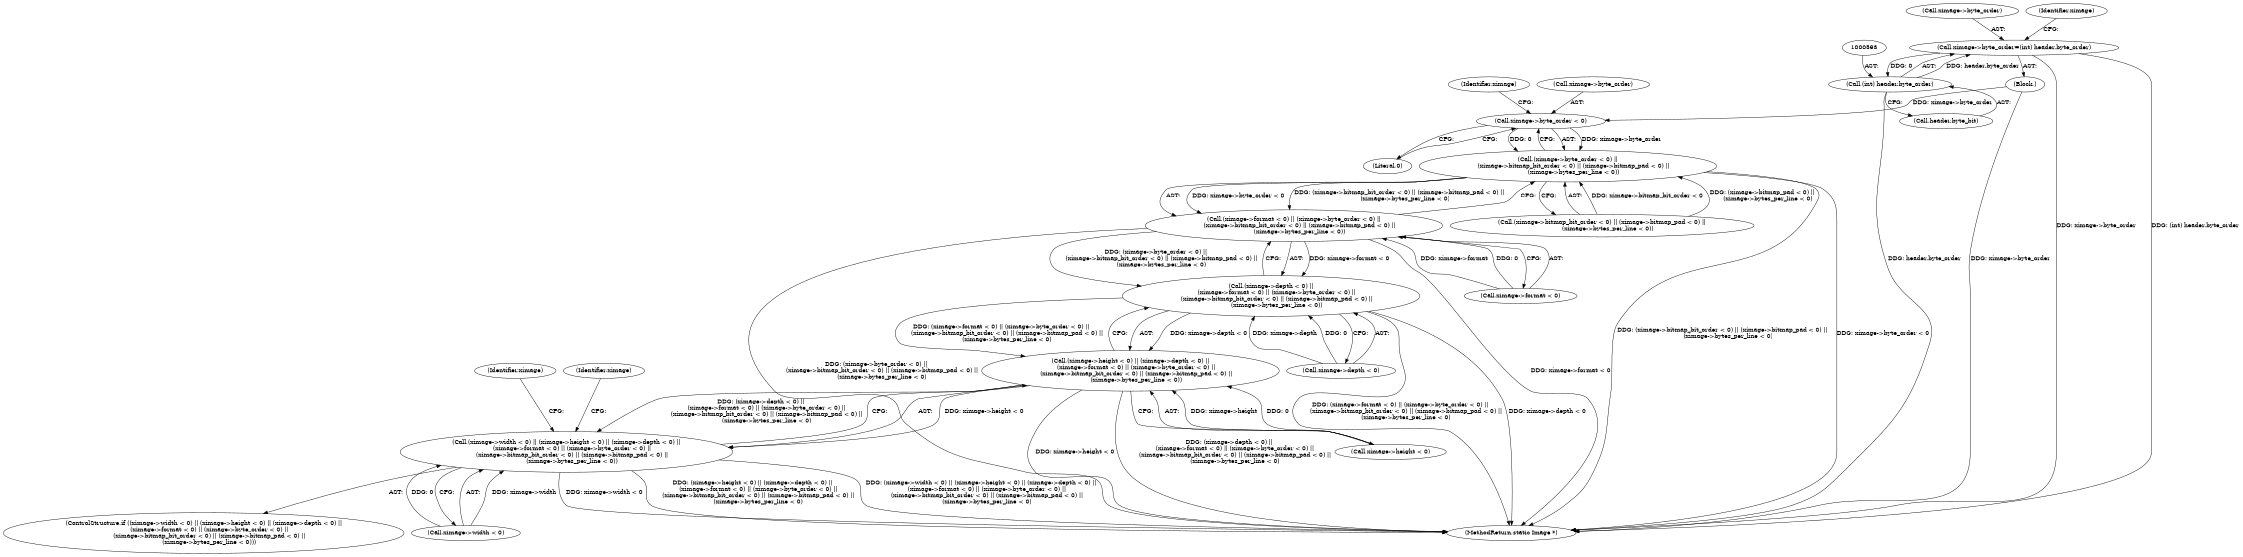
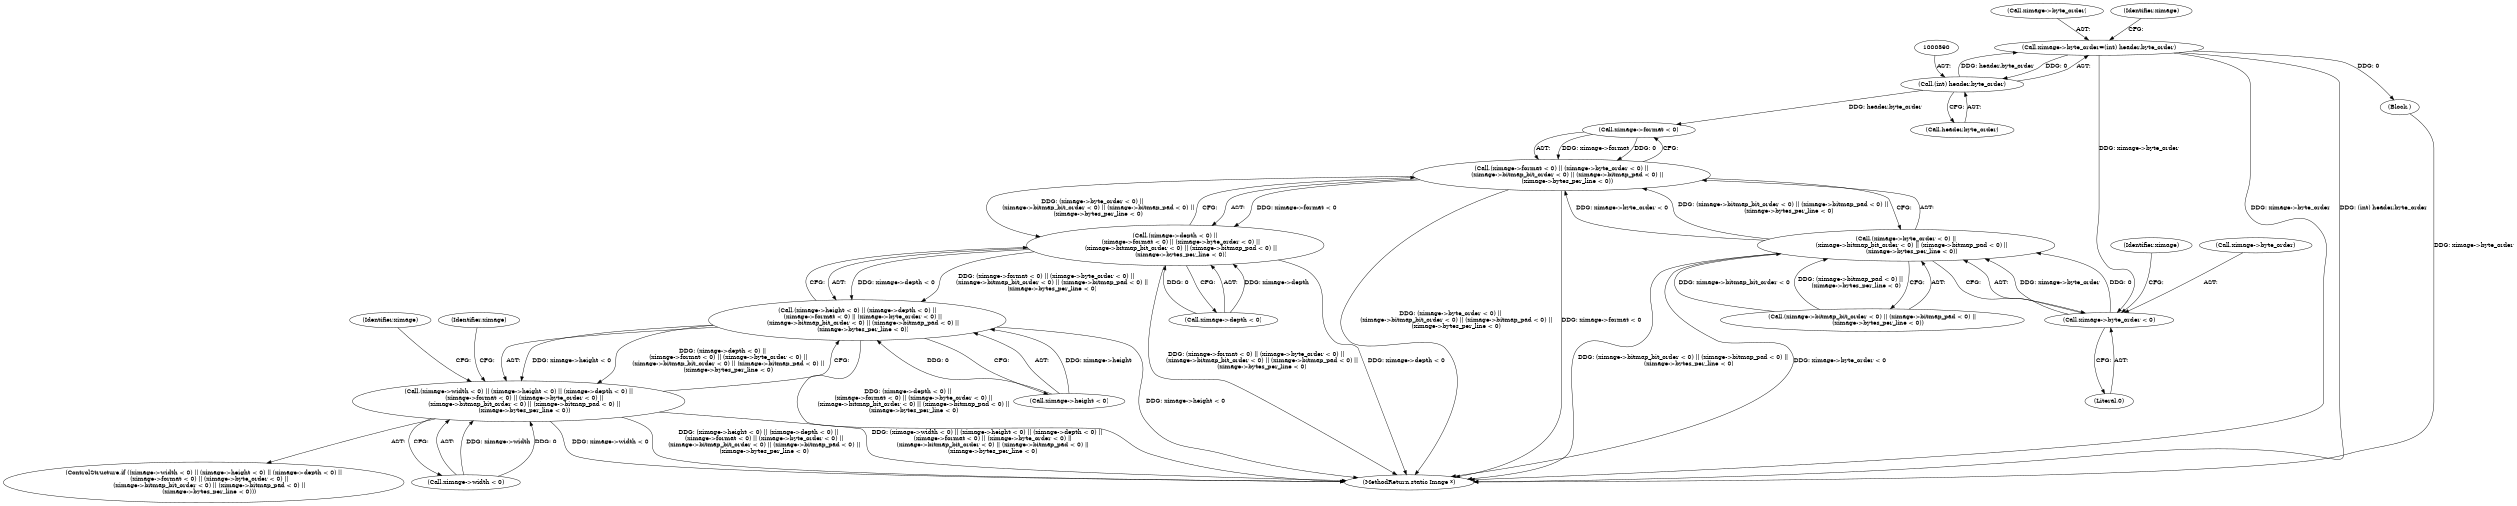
node "1000593": label "1000593" -> "1000590"
edge "(Call,ximage->byte_order=(int) header.byte_order)" -> "(Block,)": label "AST: " -> "DDG: 0"
edge "(Block,)" -> "(Call,ximage->byte_order < 0)": now "(Call,ximage->byte_order=(int) header.byte_order)" -> "(Call,ximage->byte_order < 0)"
node "(Call,header.byte_bit)": label "(Call,header.byte_bit)" -> "(Call,header.byte_order)"
edge "(Literal,0)" -> "(Call,ximage->byte_order < 0)": label "CFG: " -> "AST: "
edge "(Call,(int) header.byte_order)" -> "(MethodReturn,static Image *)": now "(Call,(int) header.byte_order)" -> "(Call,ximage->format < 0)"
